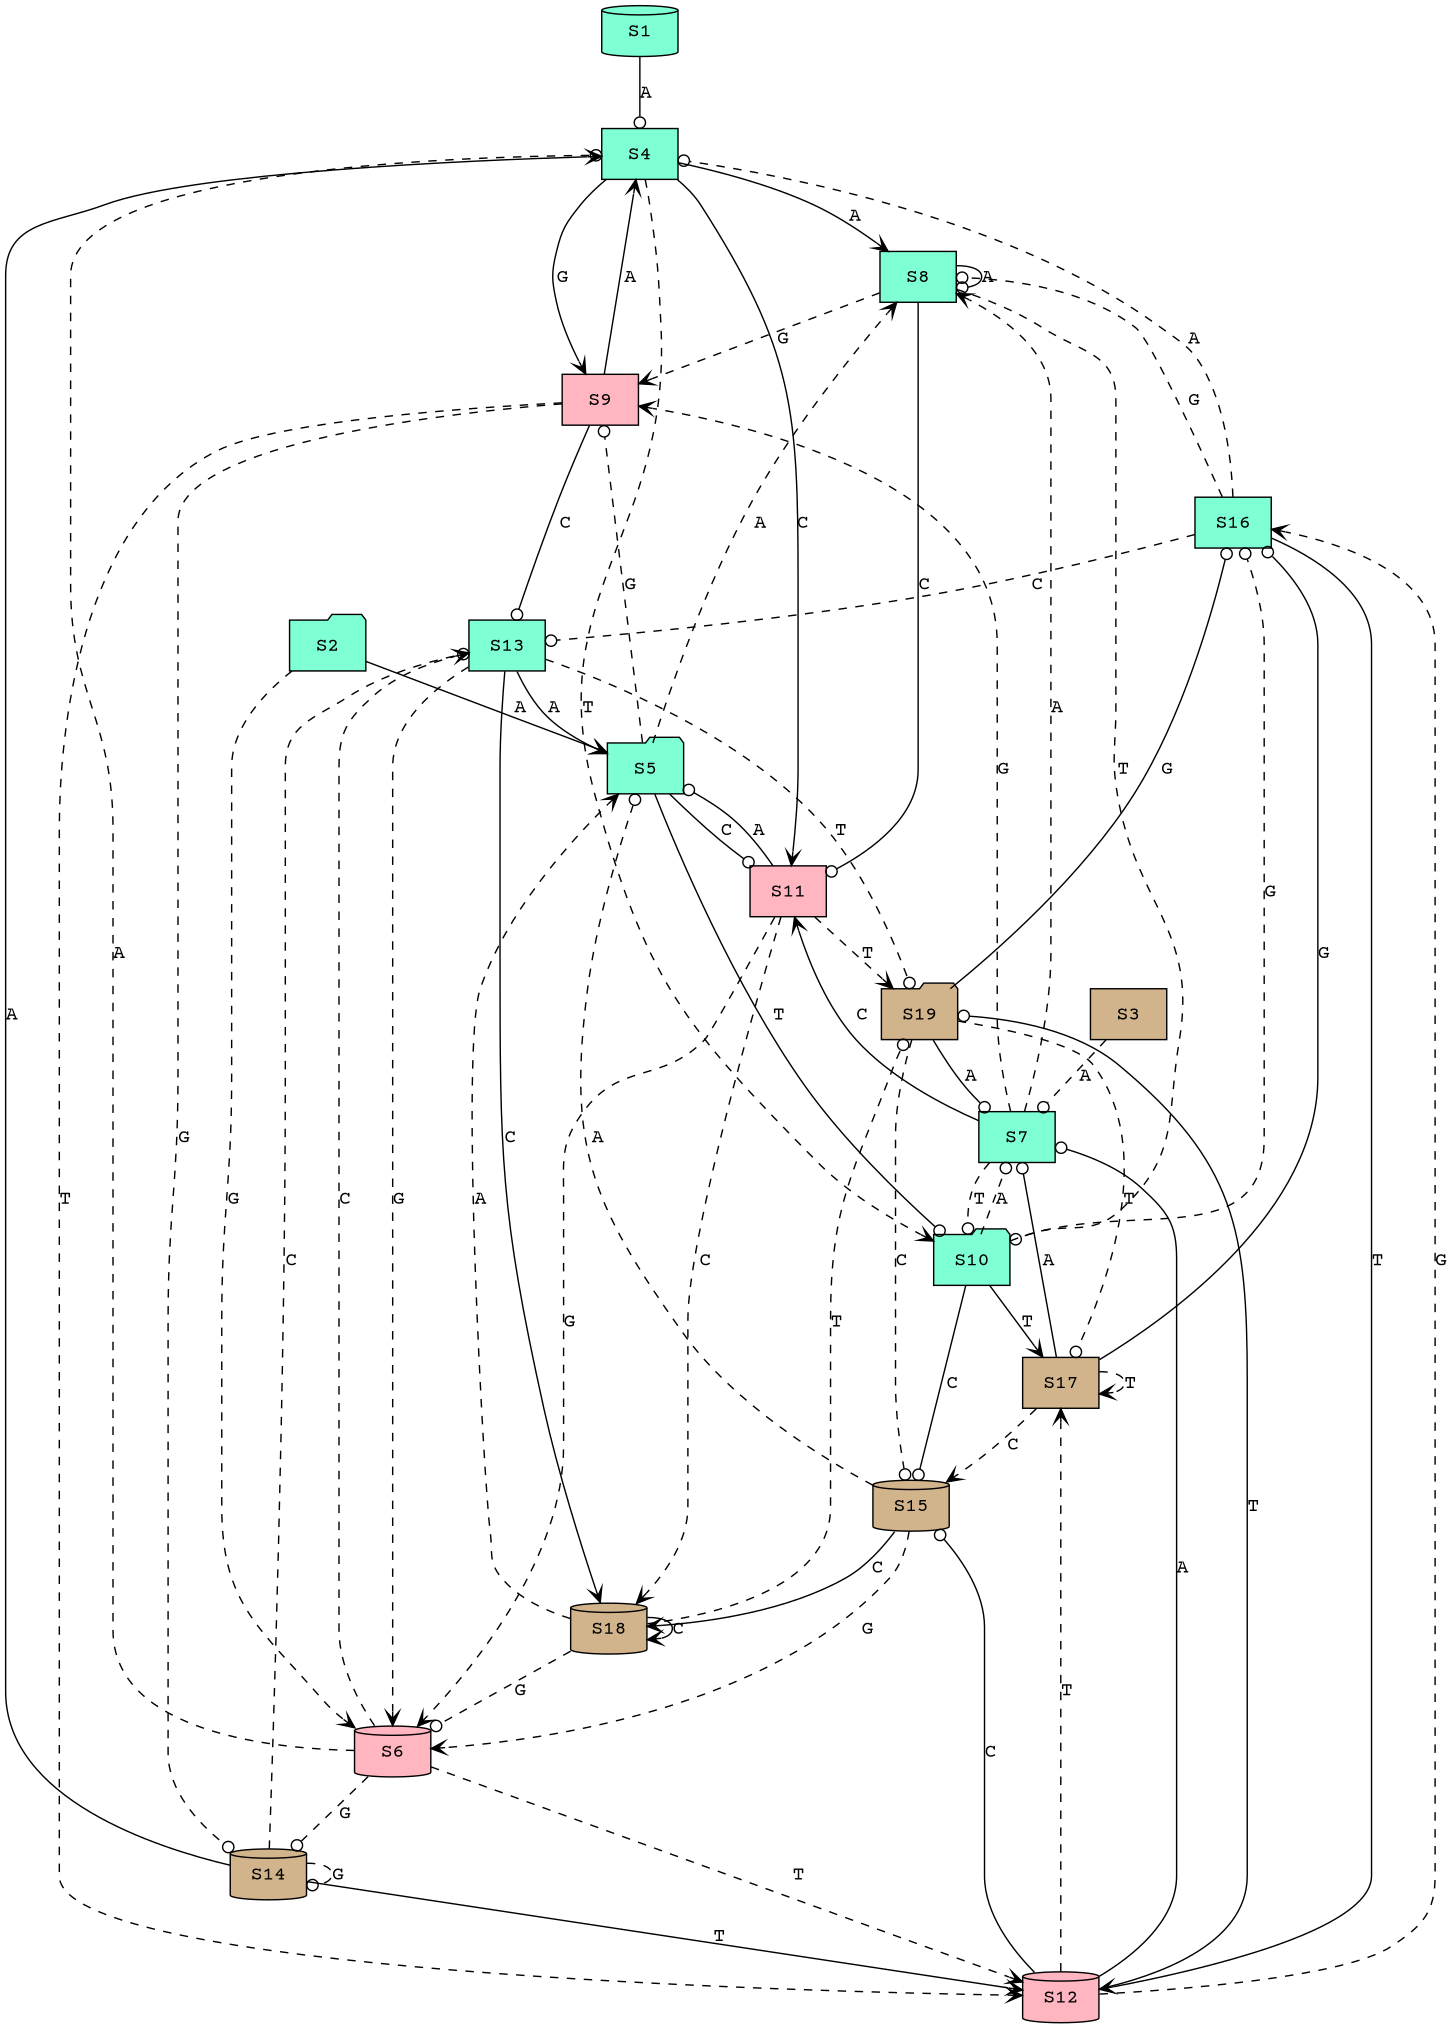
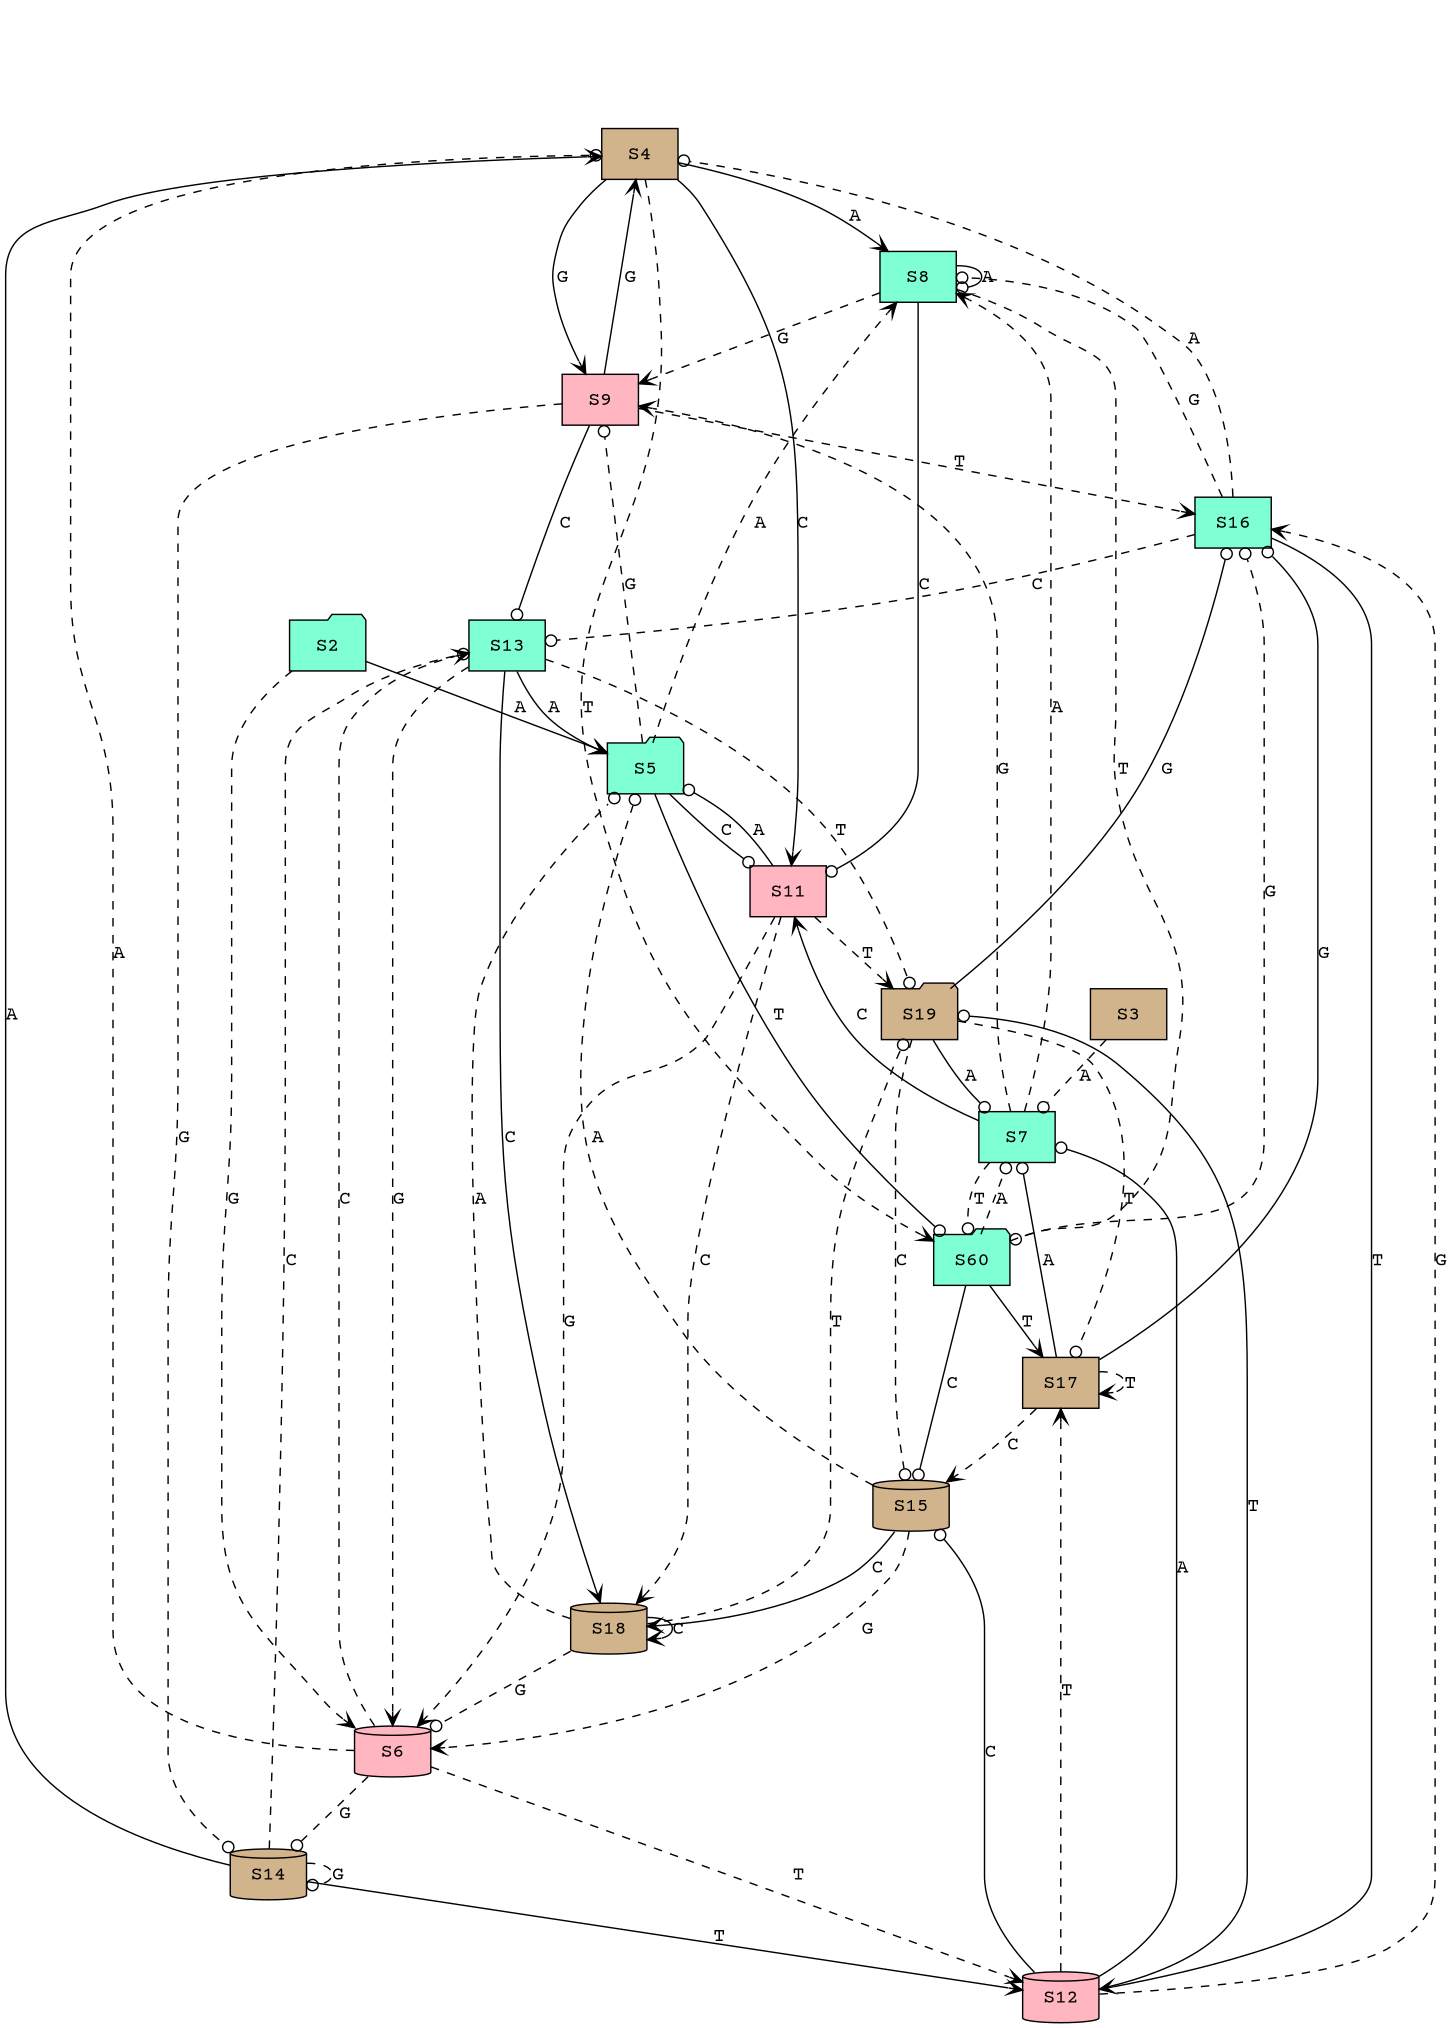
node "S1": removed
node "S4": fillcolor aquamarine -> tan
edge "S9" -> "S4": label "A" -> "G"
edge "S18" -> "S5": arrowhead vee -> odot
node "S10": label "S10" -> "S60"
edge "S9" -> "S12": now "S9" -> "S16"
